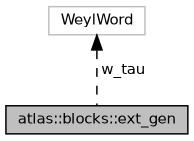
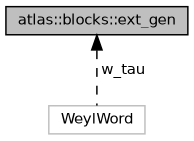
edge "atlas::blocks::ext_gen" -> "WeylWord": reversed
